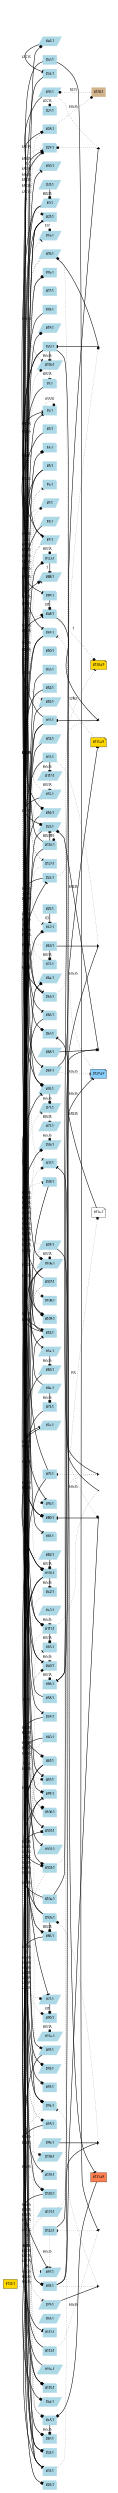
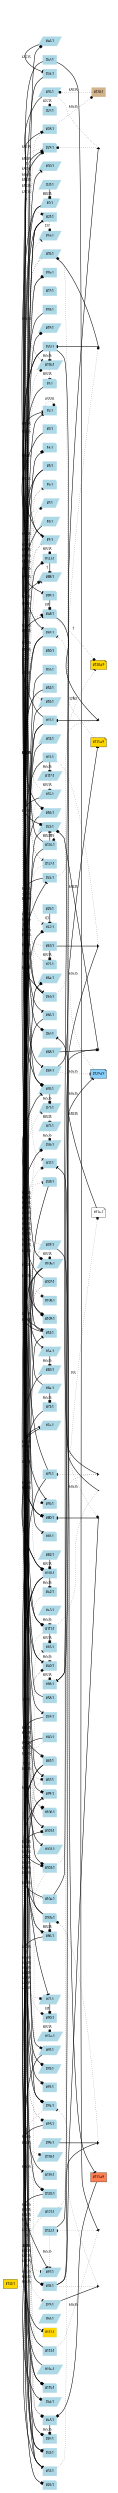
edge "#128:1" -> "#35:1": label "1023" -> "65535"
node "#112:1": fillcolor lightblue -> gold
